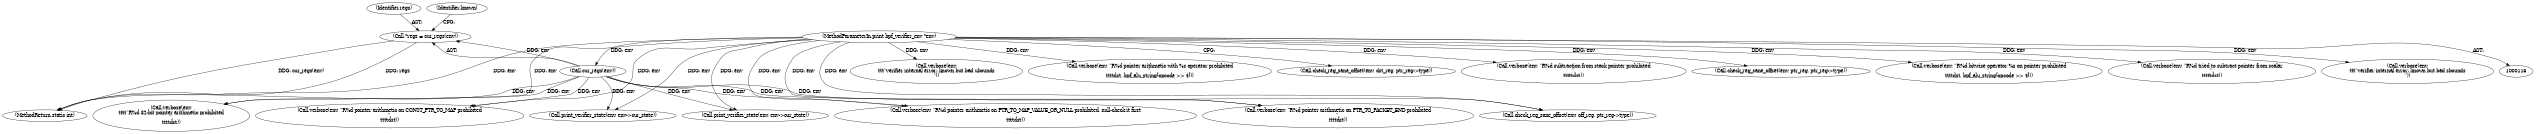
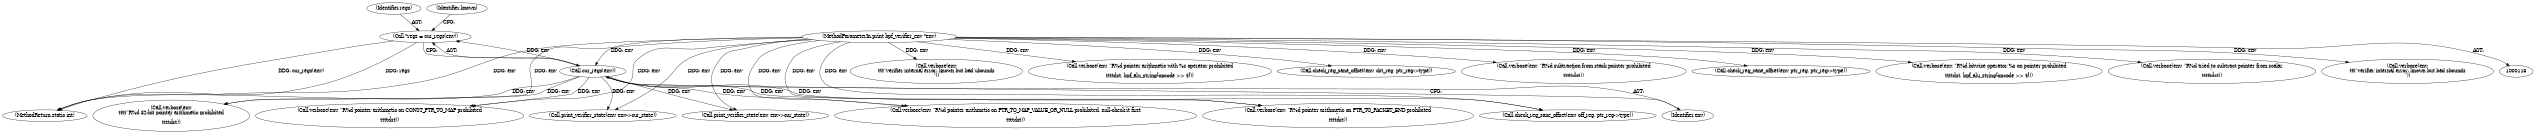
edge "(MethodParameterIn,print bpf_verifier_env *env)" -> "(Call,check_reg_sane_offset(env, dst_reg, ptr_reg->type))": label "CFG: " -> "DDG: env"
edge "(Call,*regs = cur_regs(env))" -> "(Call,cur_regs(env))": added, label "CFG:"
node "(Identifier,env)": added
